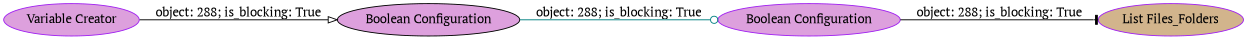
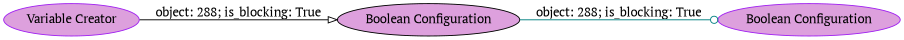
node "List Files_Folders": removed
